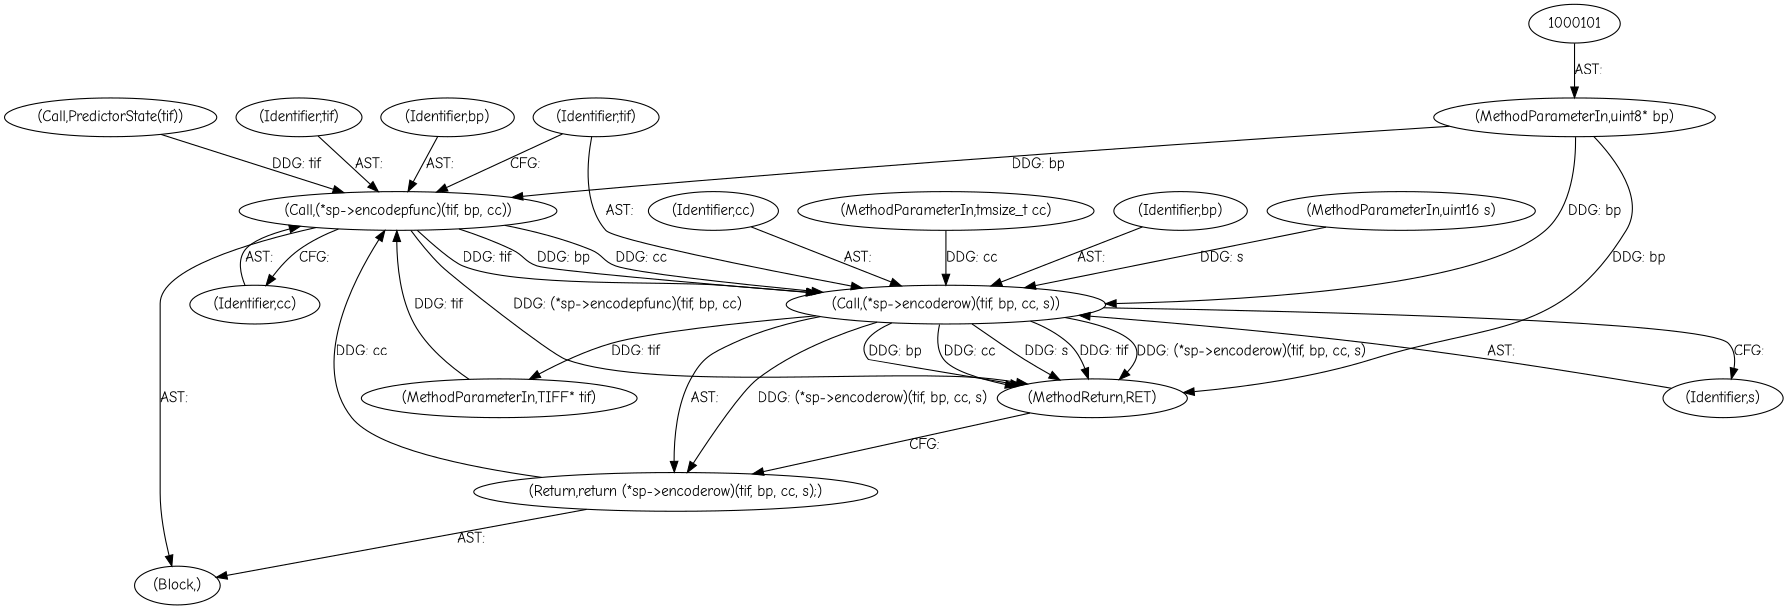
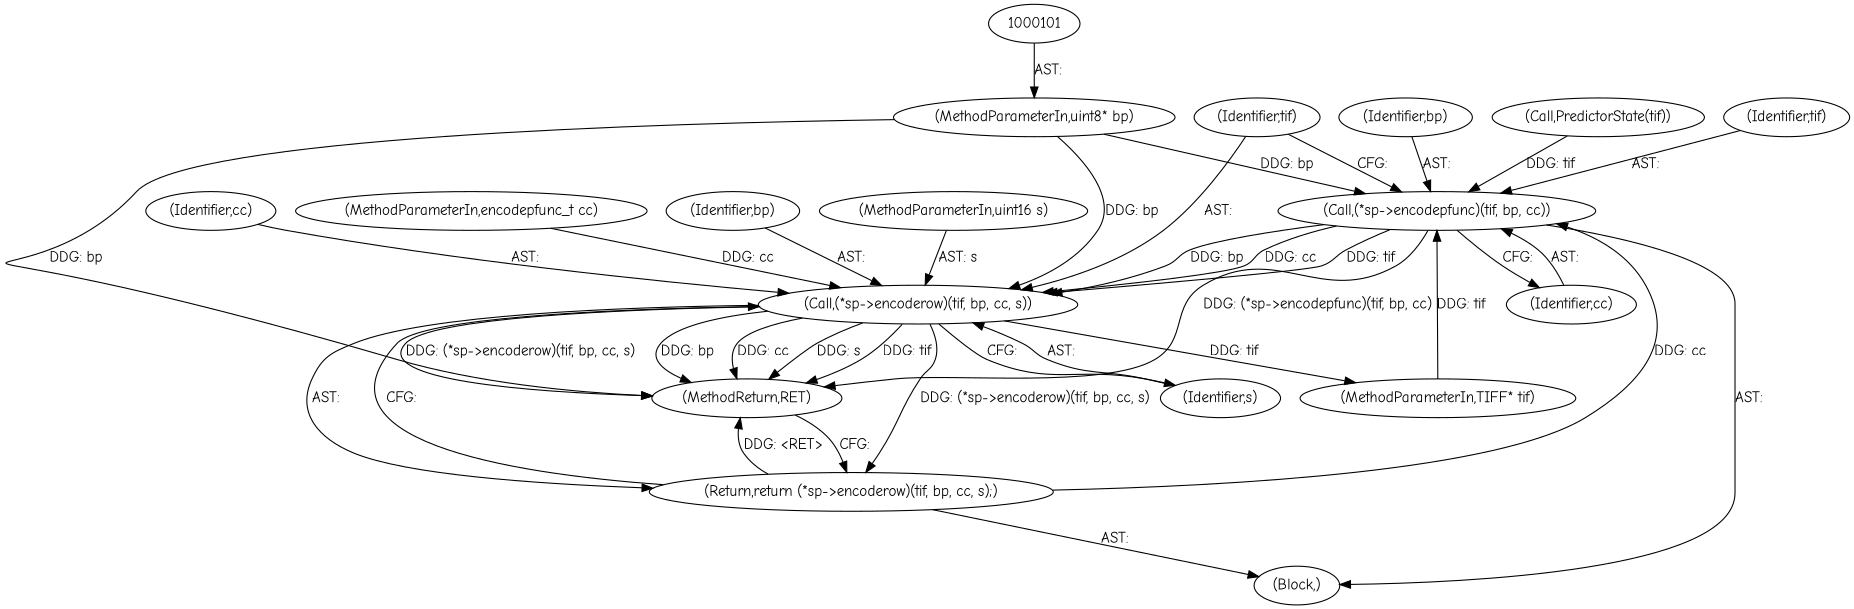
node "(MethodParameterIn,tmsize_t cc)": label "(MethodParameterIn,tmsize_t cc)" -> "(MethodParameterIn,encodepfunc_t cc)"
edge "(MethodParameterIn,uint16 s)" -> "(Call,(*sp->encoderow)(tif, bp, cc, s))": label "DDG: s" -> "AST: s"
edge "(Return,return (*sp->encoderow)(tif, bp, cc, s);)" -> "(Call,(*sp->encoderow)(tif, bp, cc, s))": added, label "CFG:"
edge "(Return,return (*sp->encoderow)(tif, bp, cc, s);)" -> "(MethodReturn,RET)": added, label "DDG: <RET>"
